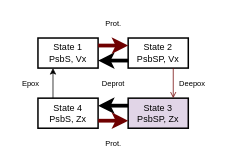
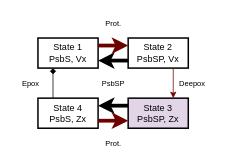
edge "State 4 PsbS, Zx" -> "State 1 PsbS, Vx": arrowhead classic -> diamond
node "Deprot": label "Deprot" -> "PsbSP"
edge "State 2 PsbSP, Vx" -> "State 3 PsbSP, Zx": arrowhead open -> classic
